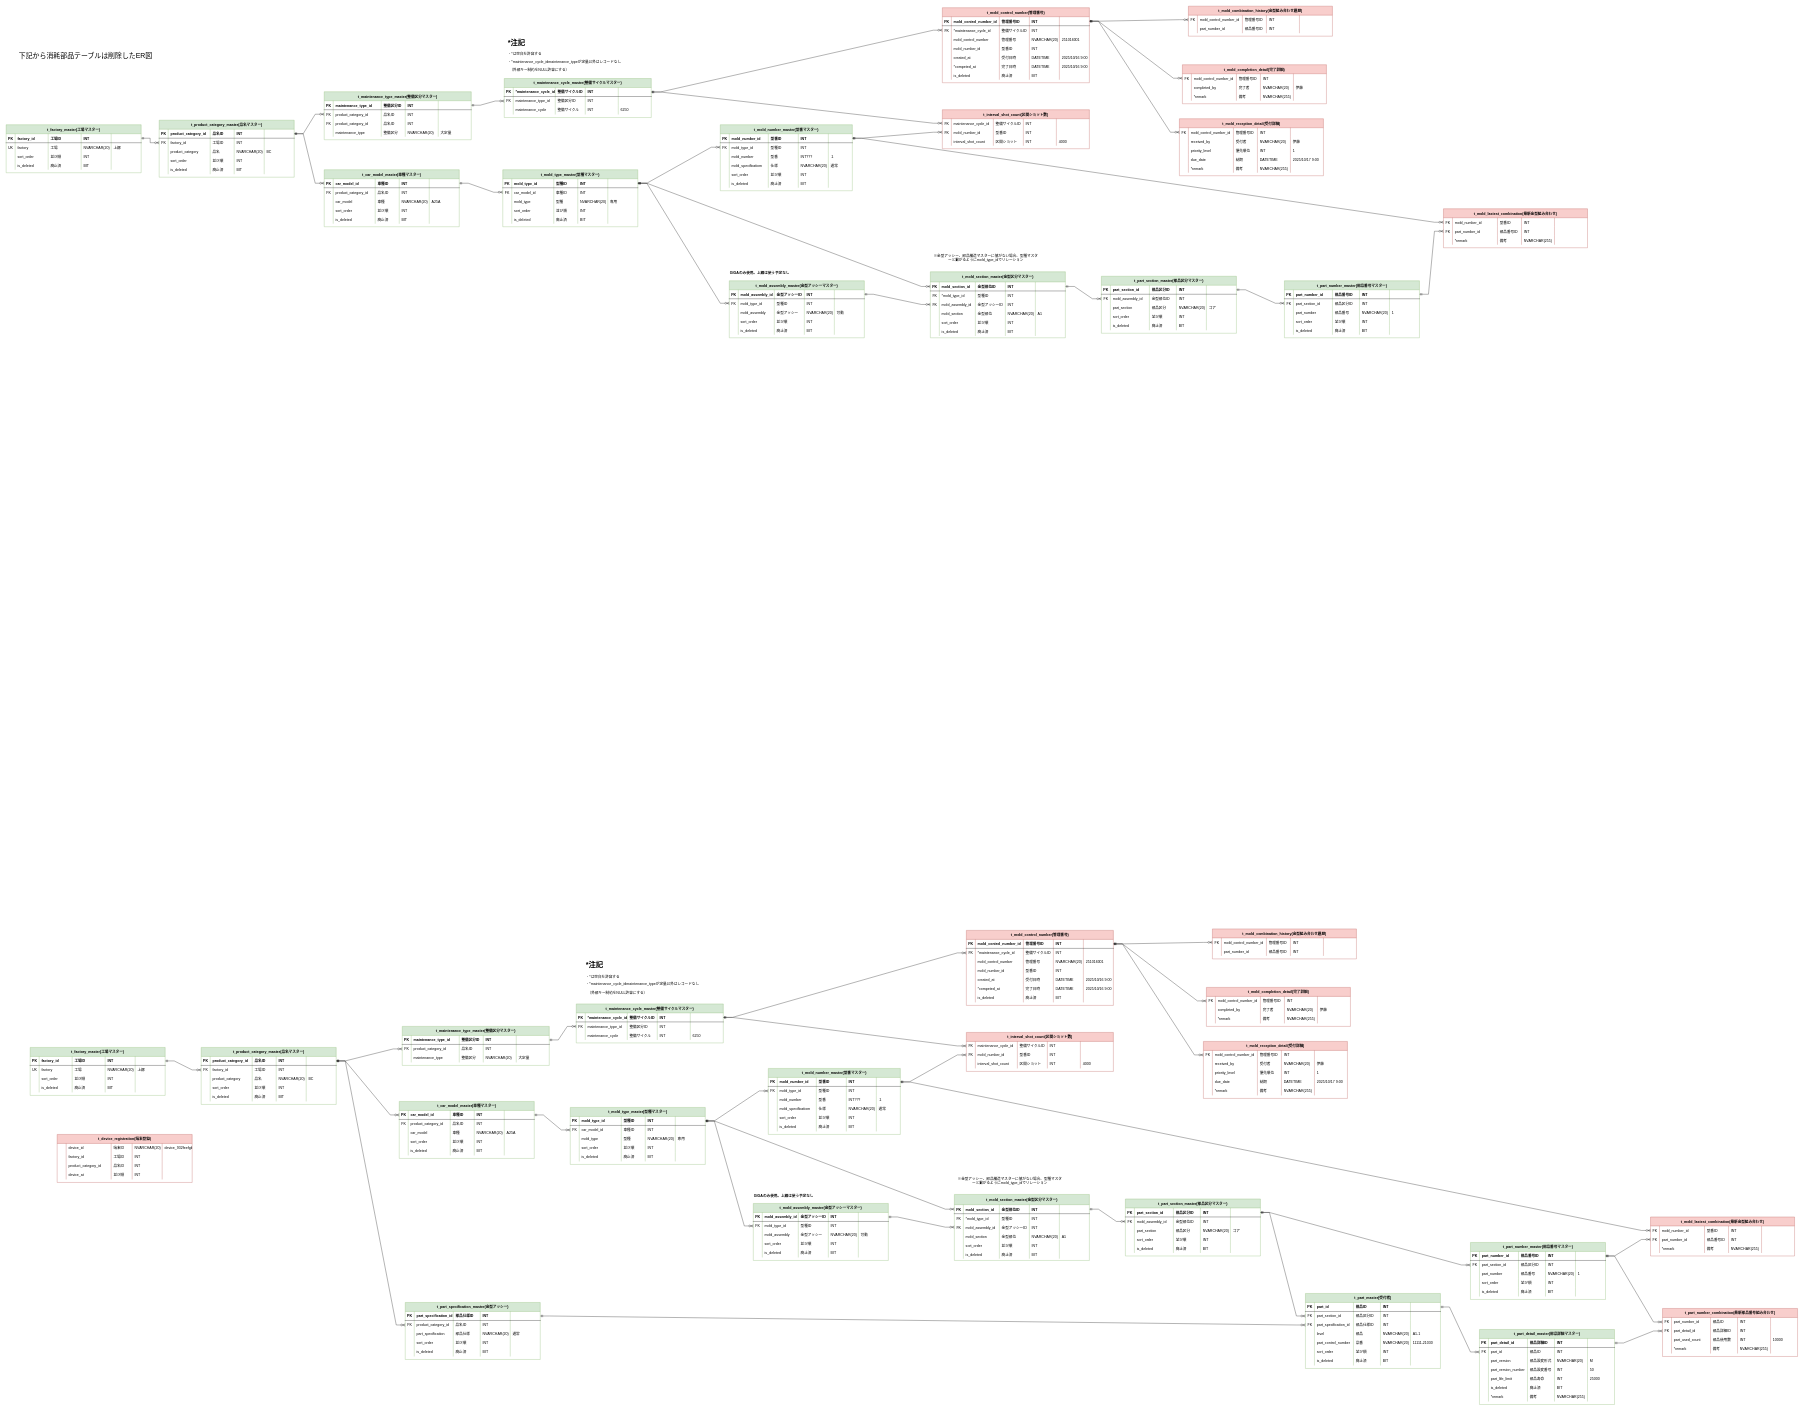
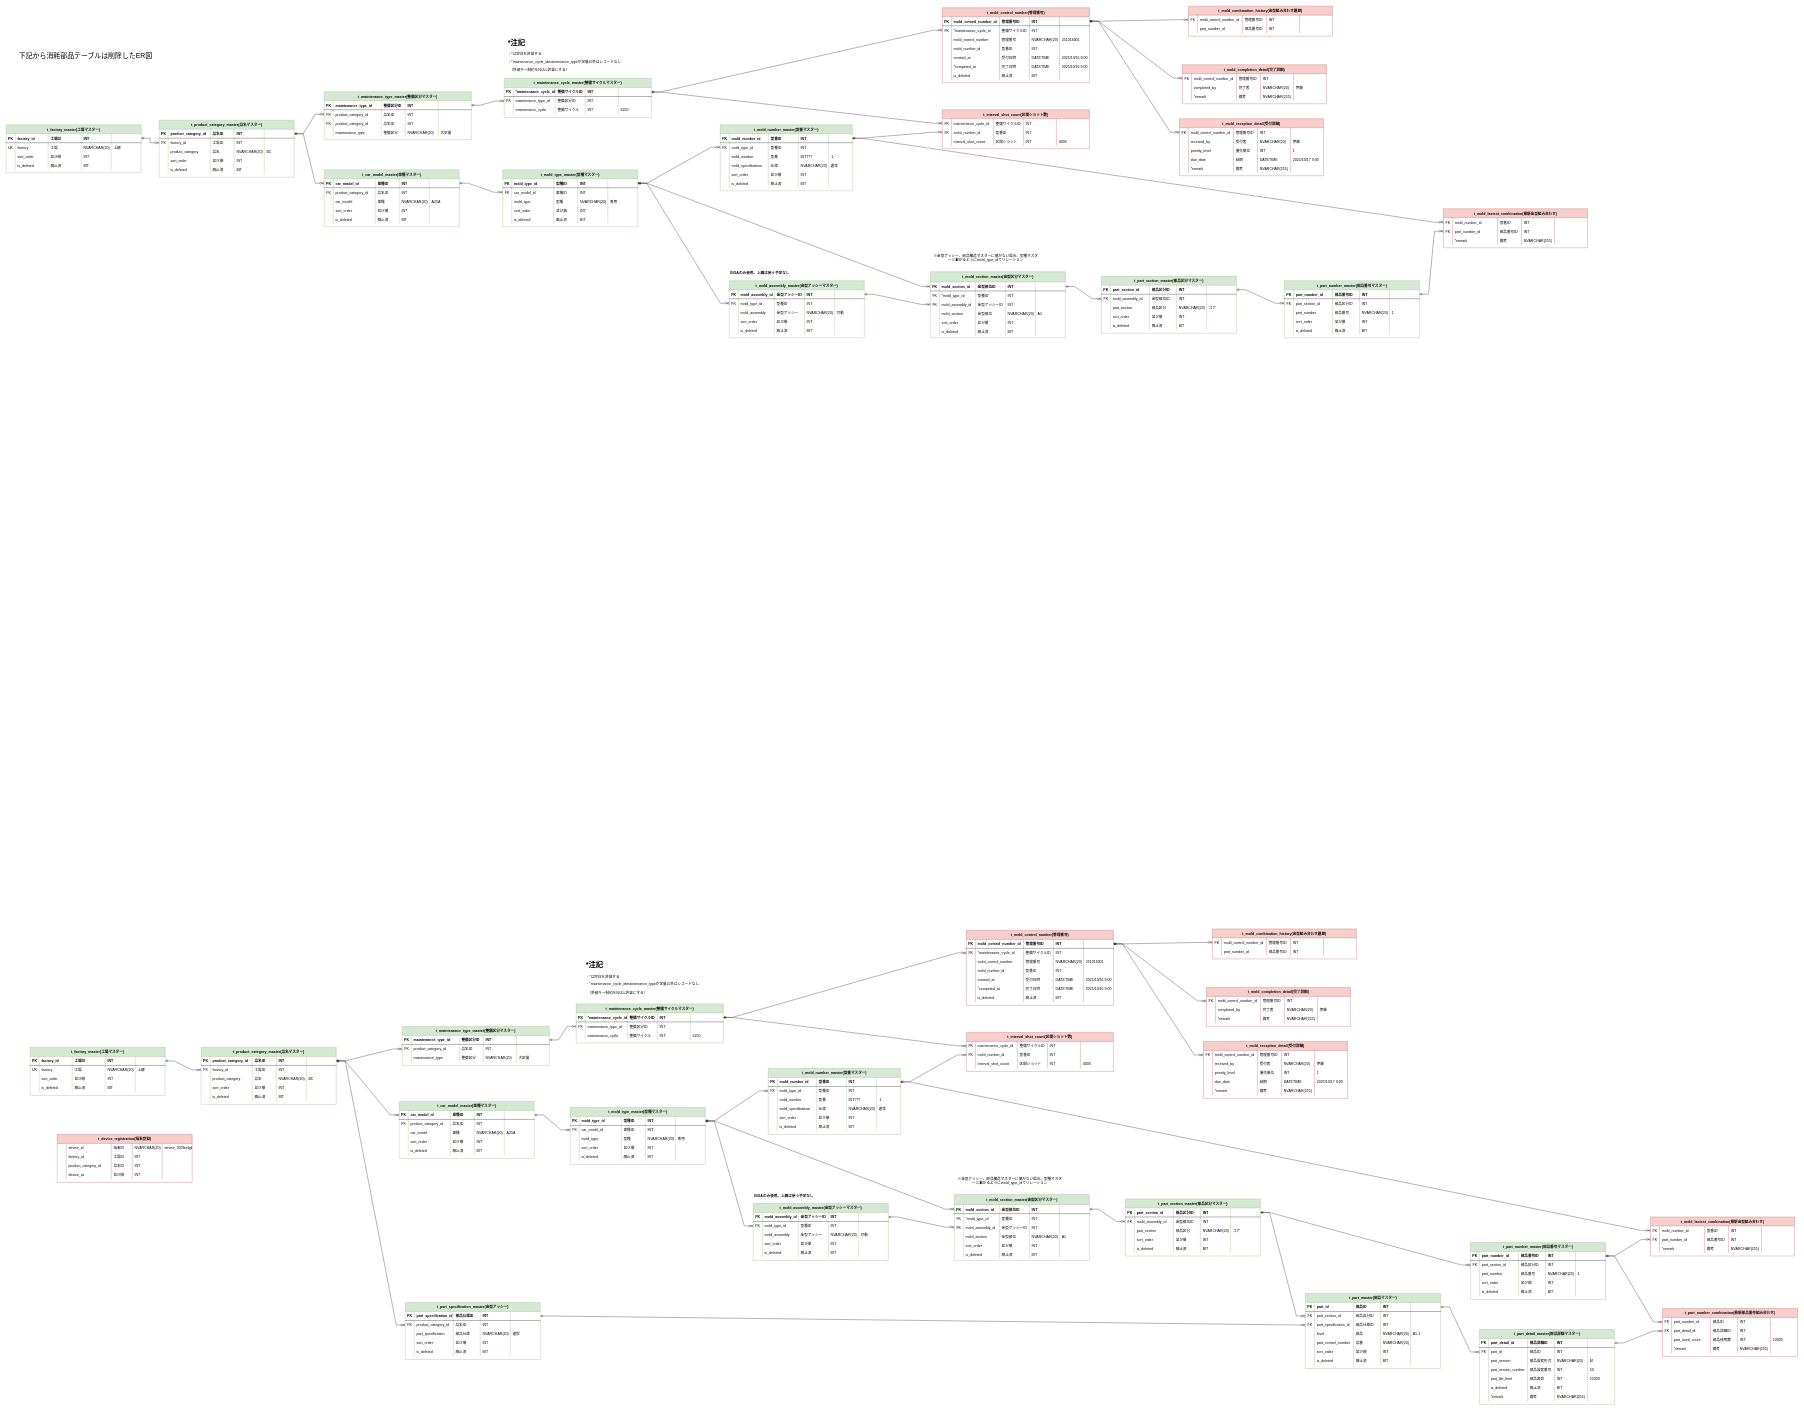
node "t_part_master(受付者)": label "t_part_master(受付者)" -> "t_part_master(部品マスター)"
node "11111-21030": removed
